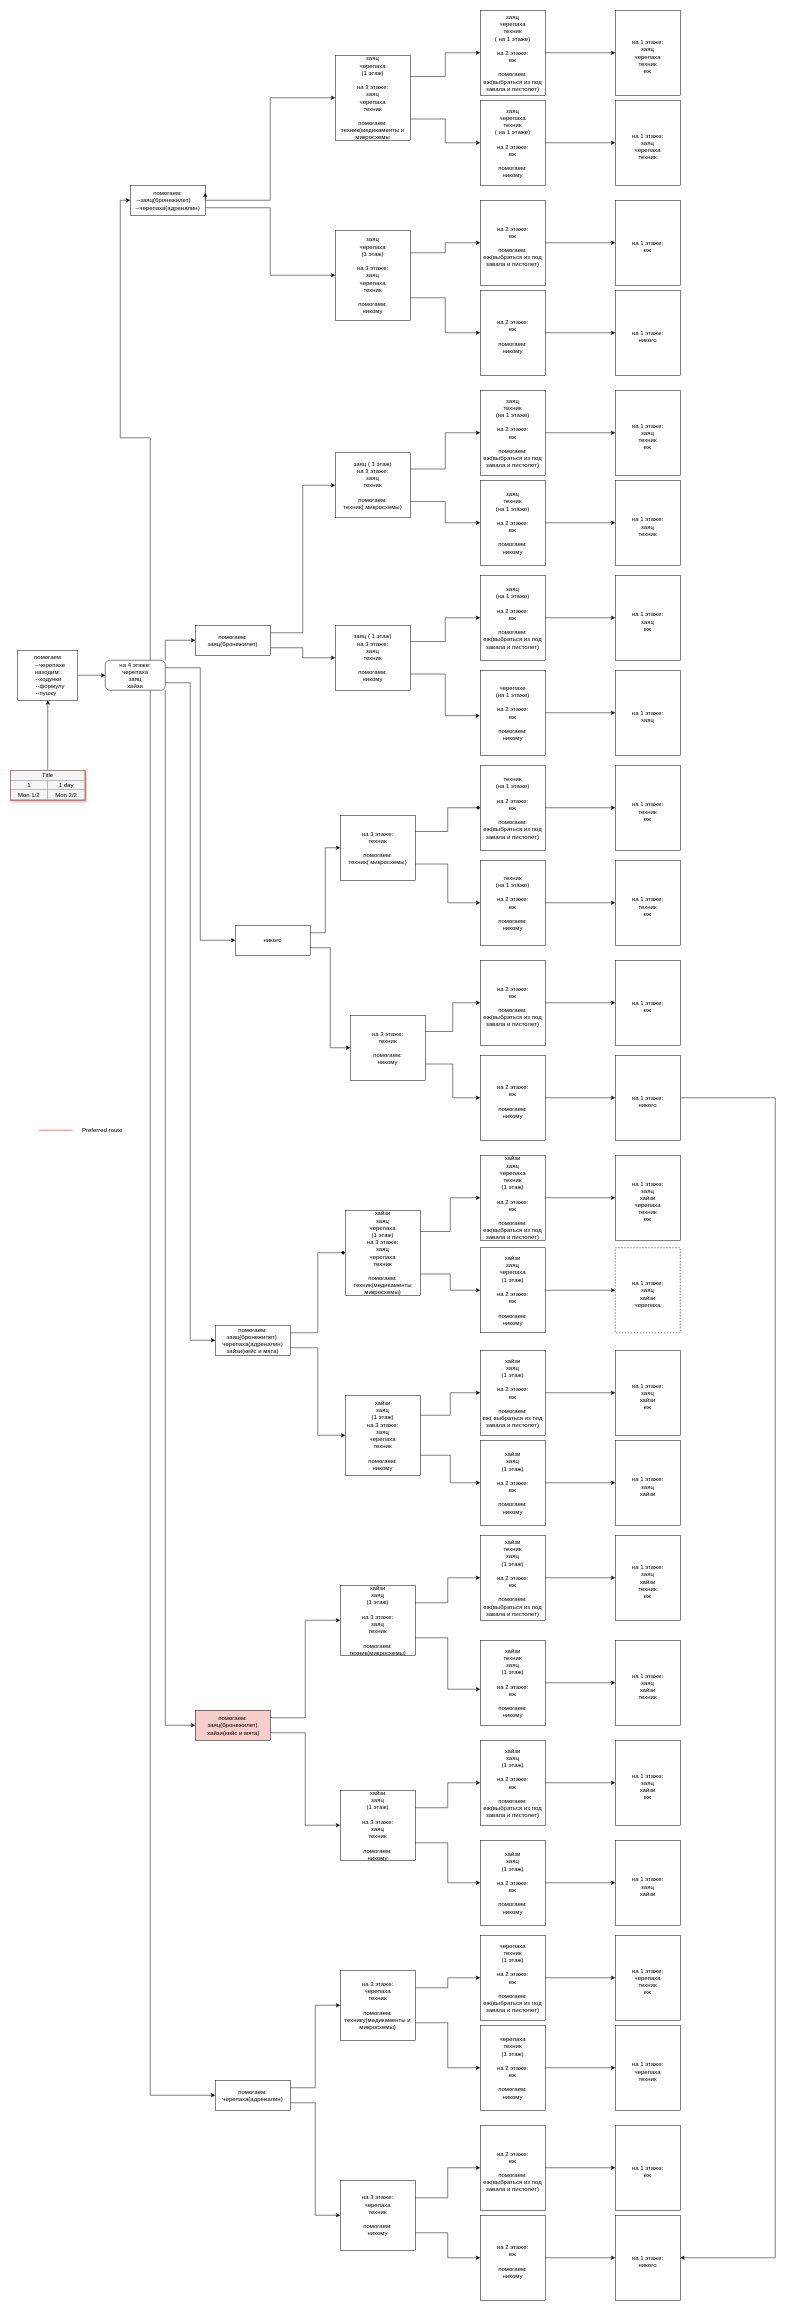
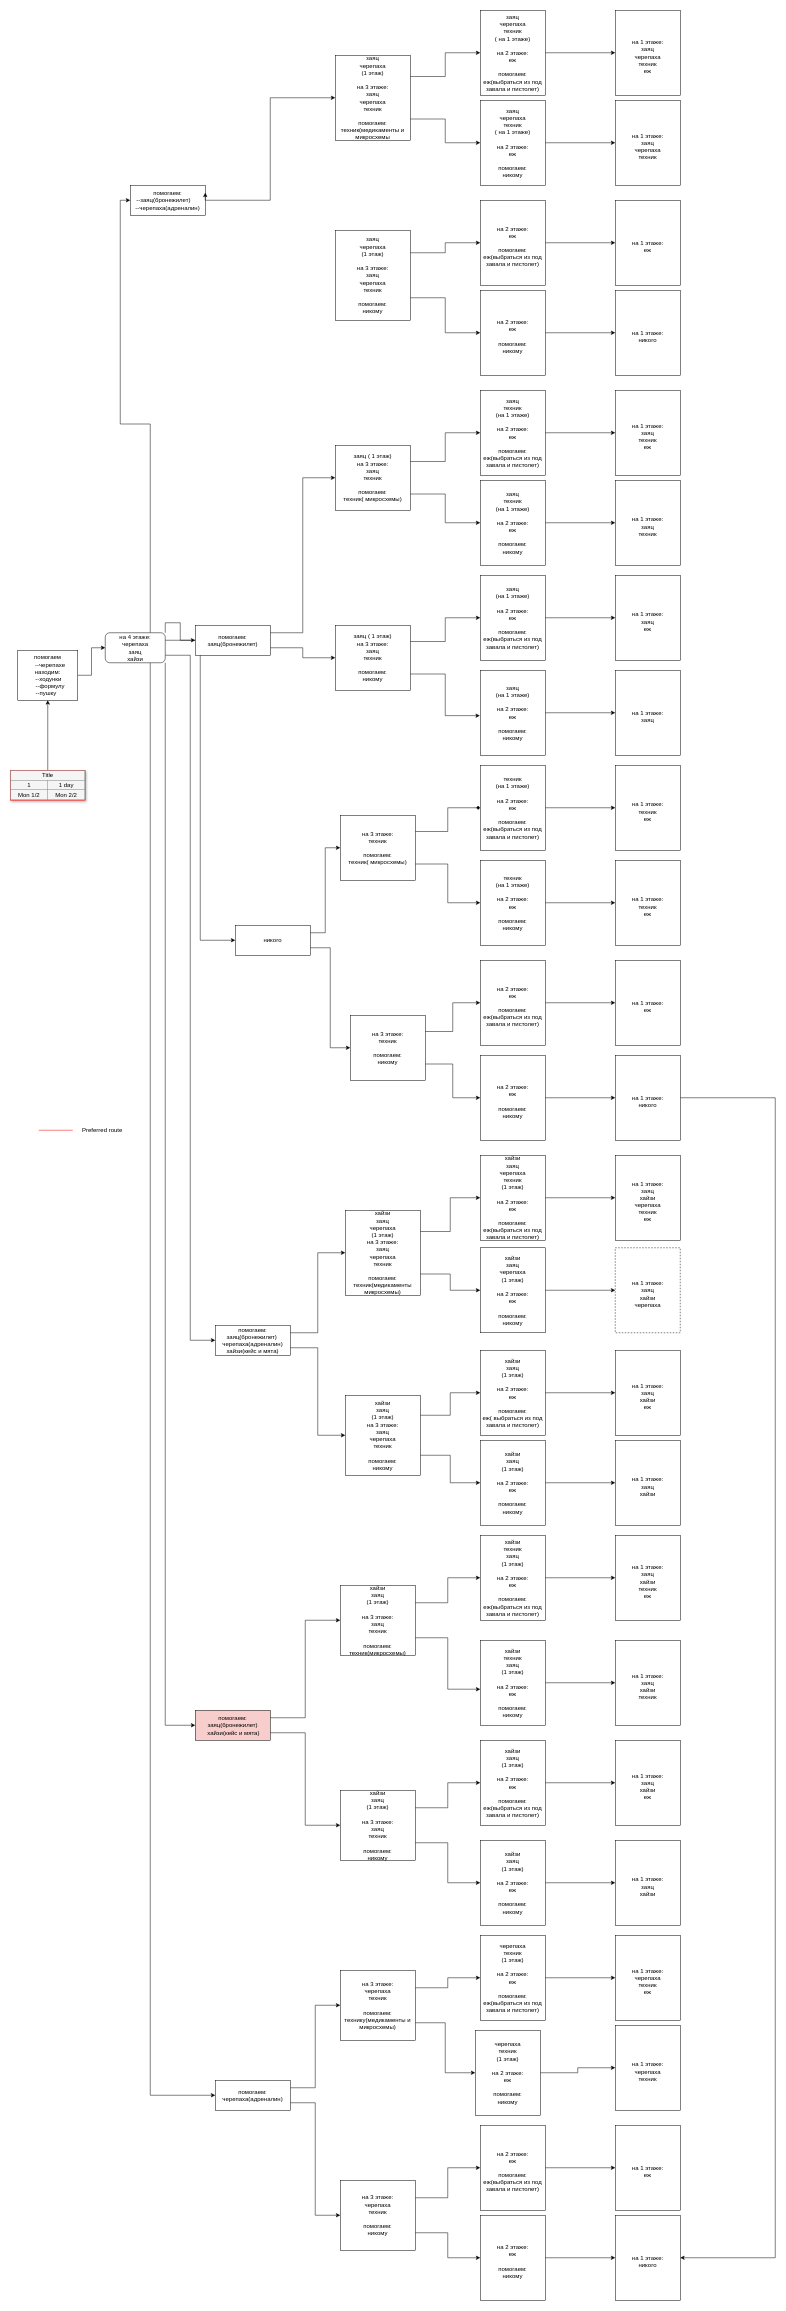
edge "помогаем: --заяц(бронежилет) --черепаха(адреналин)" -> "заяц черепаха (1 этаж) на 3 этаже: заяц черепаха техник помогаем: никому": removed
node "заяц ( 1 этаж) на 3 этаже: заяц техник помогаем: техник( микросхемы)": moved (373, 485) -> (373, 478)
node "на 4 этаже: черепаха заяц хайзи": moved (135, 675) -> (135, 648)
node "черепахе (на 1 этаже) на 2 этаже: еж помогаем: никому": label "черепахе (на 1 этаже) на 2 этаже: еж помогаем: никому" -> "заяц (на 1 этаже) на 2 этаже: еж помогаем: никому"
edge "помогаем: заяц(бронежилет) черепаха(адреналин) хайзи(кейс и мята)" -> "хайзи заяц черепаха (1 этаж) на 3 этаже: заяц черепаха техник помогаем: техник(медикаменты микросхемы)": arrowhead diamond -> classic
node "черепаха техник (1 этаж) на 2 этаже: еж помогаем: никому": moved (513, 2068) -> (508, 2073)
